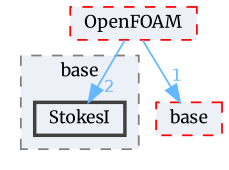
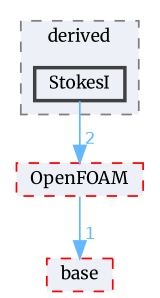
edge "OpenFOAM" -> "StokesI": reversed
cluster "base": label "base" -> "derived"
